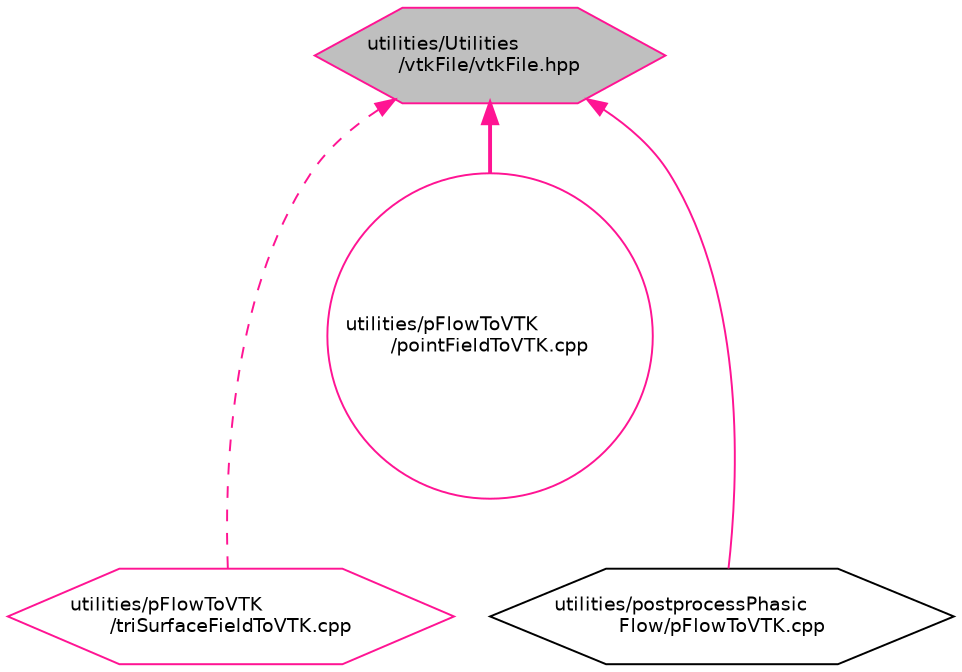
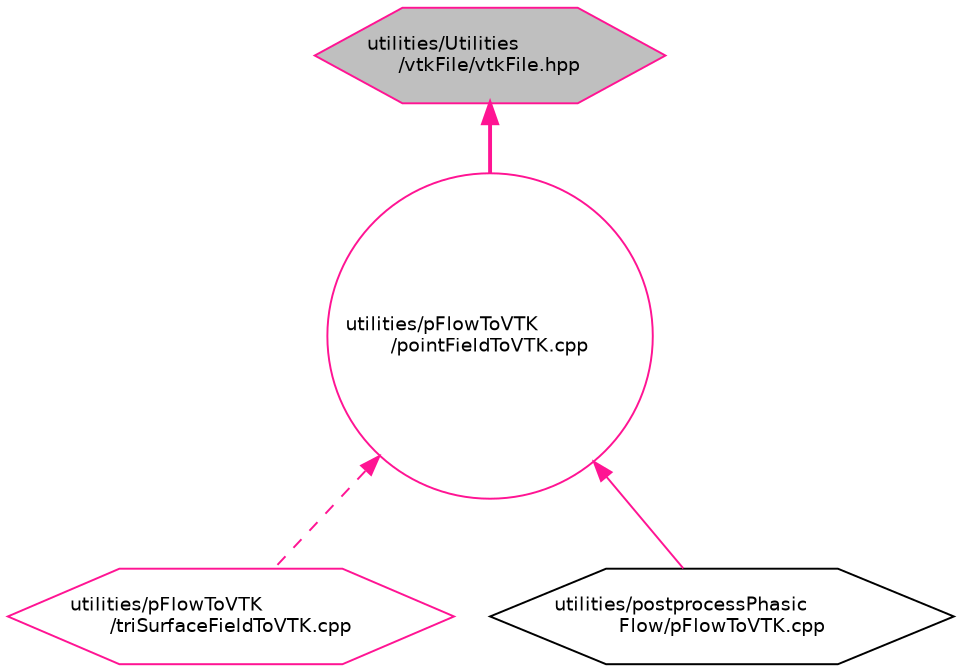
edge "utilities/pFlowToVTK /triSurfaceFieldToVTK.cpp" -> "utilities/Utilities /vtkFile/vtkFile.hpp": now "utilities/pFlowToVTK /triSurfaceFieldToVTK.cpp" -> "utilities/pFlowToVTK /pointFieldToVTK.cpp"
edge "utilities/postprocessPhasic Flow/pFlowToVTK.cpp" -> "utilities/Utilities /vtkFile/vtkFile.hpp": now "utilities/postprocessPhasic Flow/pFlowToVTK.cpp" -> "utilities/pFlowToVTK /pointFieldToVTK.cpp"
